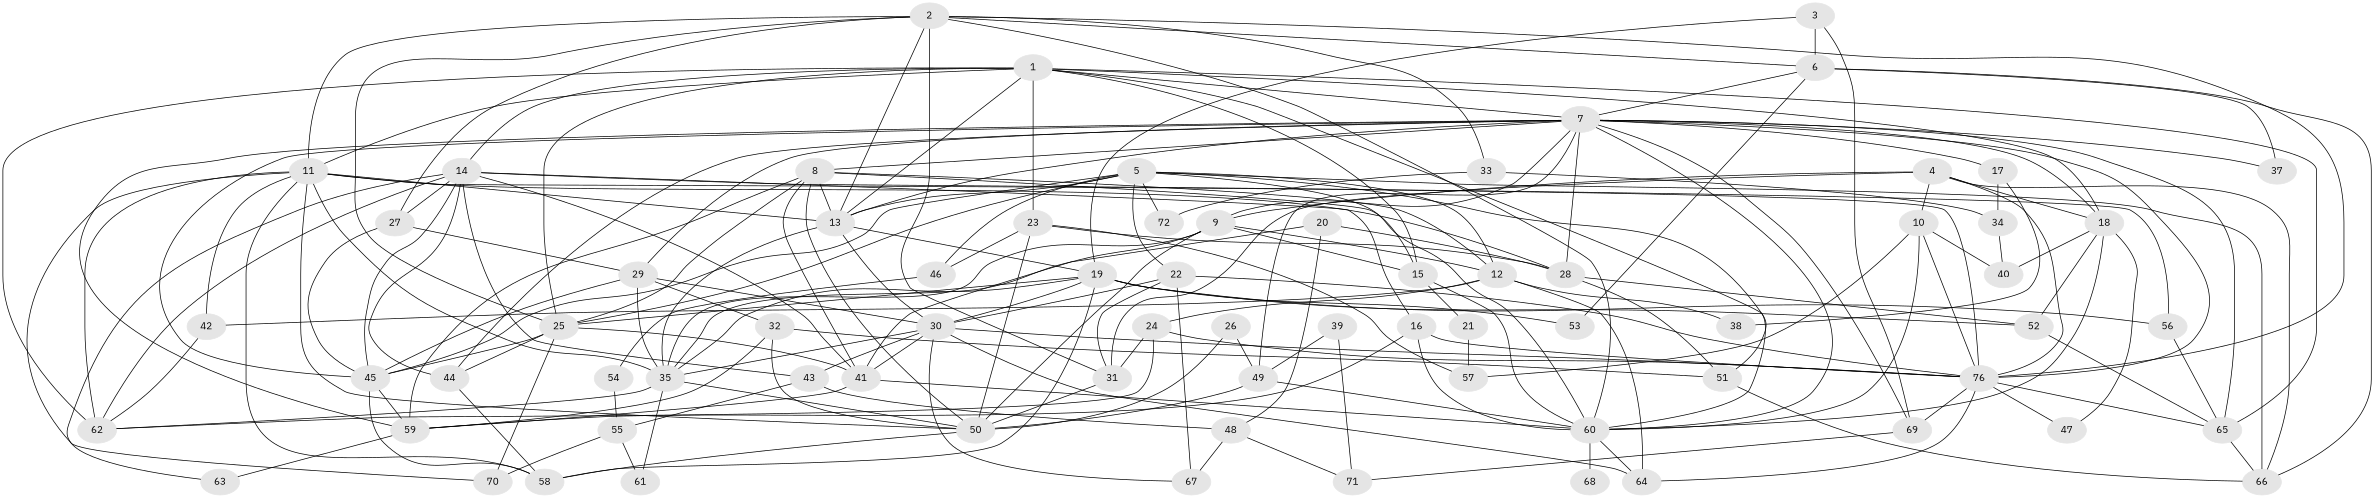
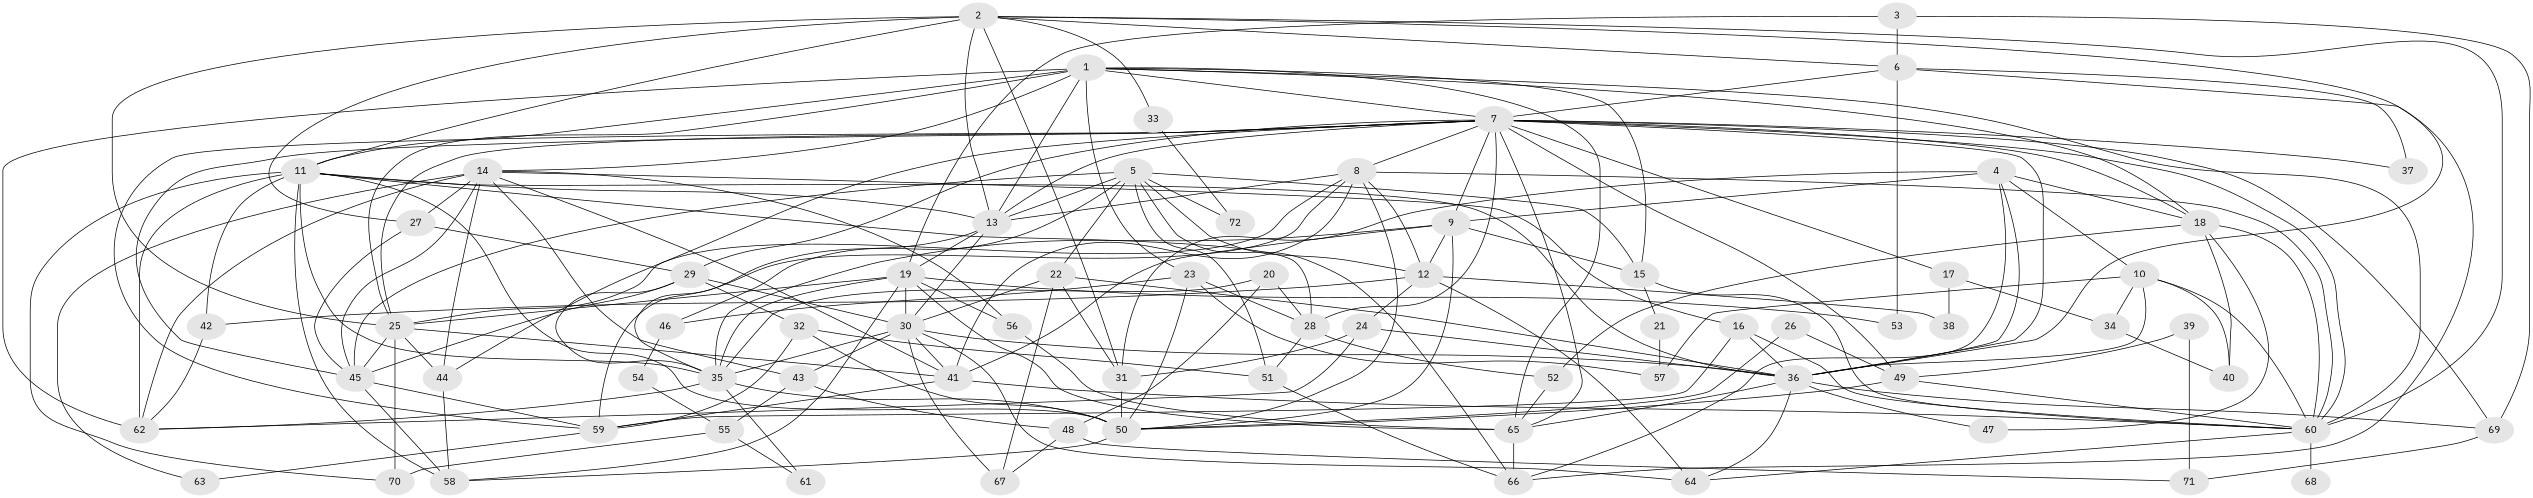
edge "33" -- "34": now "10" -- "34"
edge "5" -- "25": now "7" -- "25"
edge "19" -- "52": now "19" -- "65"
node "76": label "76" -> "36"
